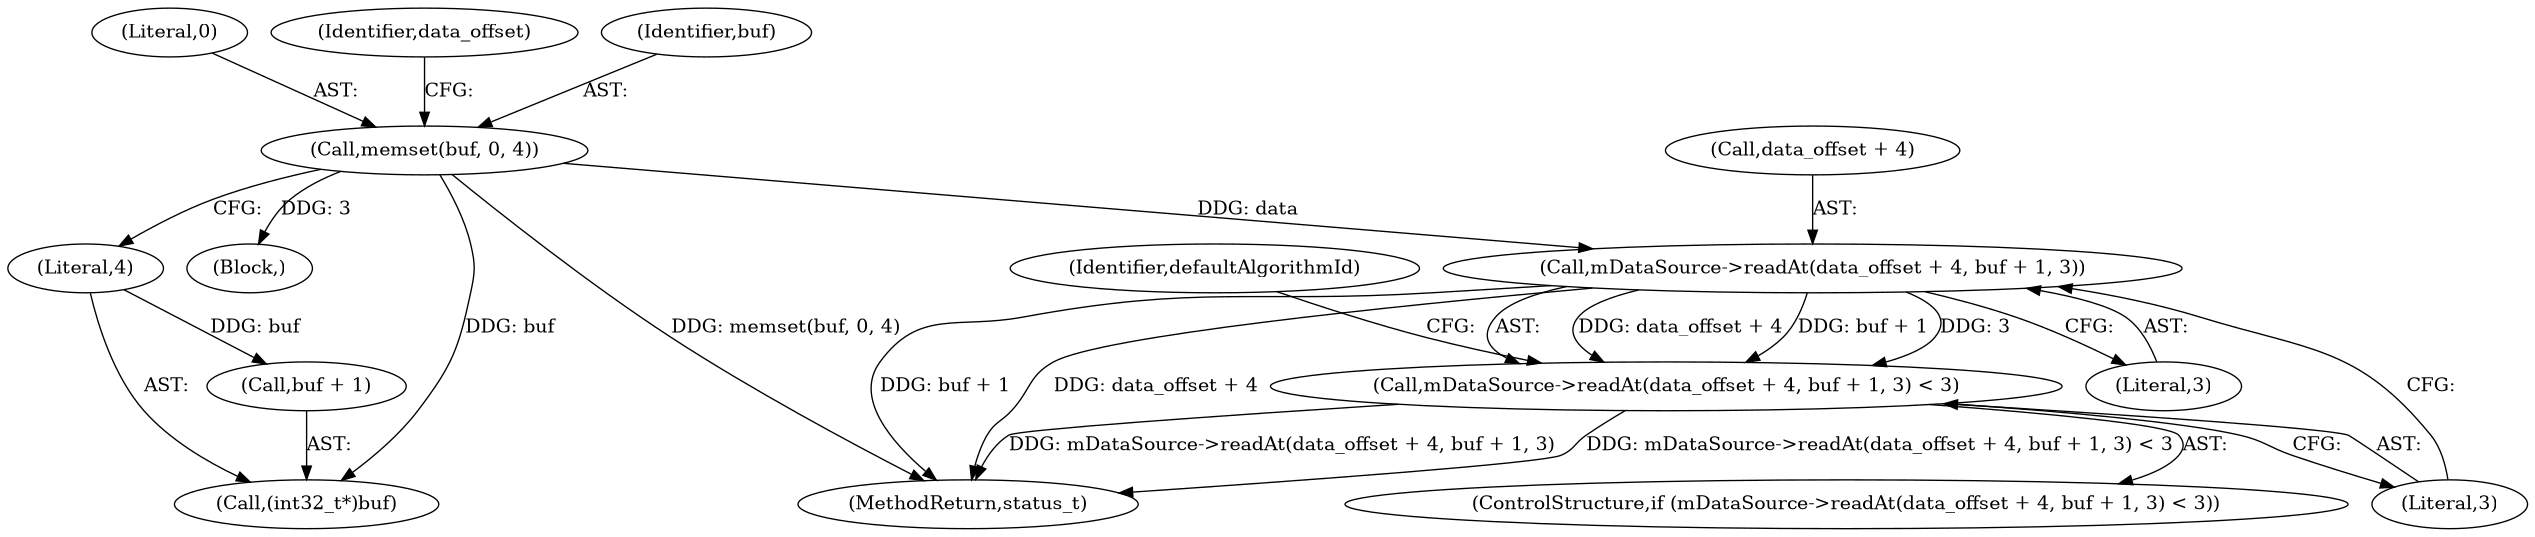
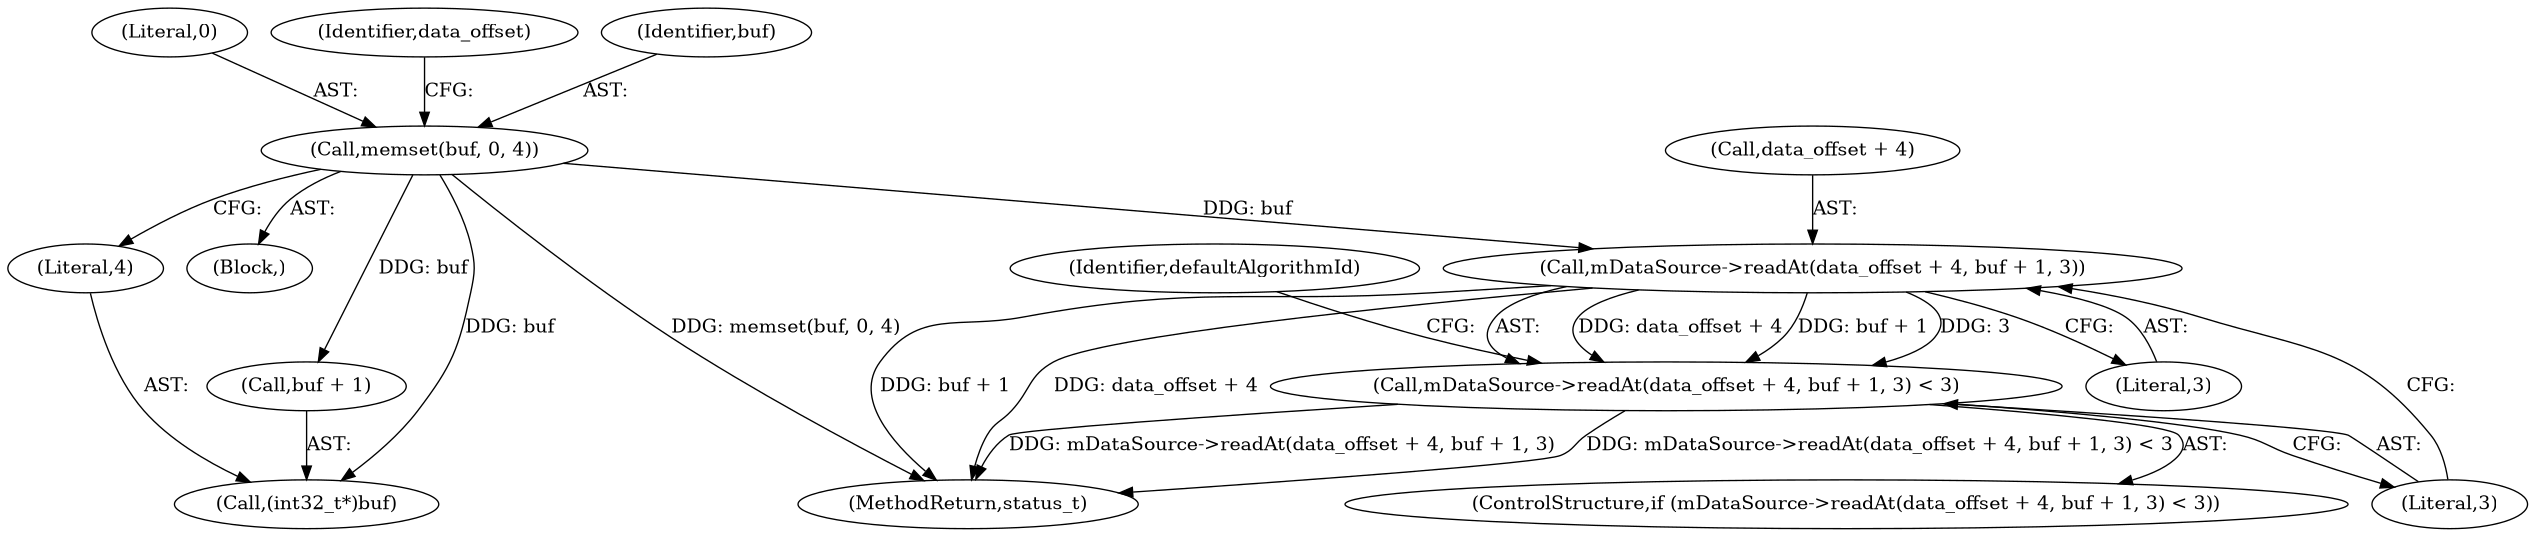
edge "(Call,memset(buf, 0, 4))" -> "(Block,)": label "DDG: 3" -> "AST: "
edge "(Call,memset(buf, 0, 4))" -> "(Call,mDataSource->readAt(data_offset + 4, buf + 1, 3))": label "DDG: data" -> "DDG: buf"
edge "(Literal,4)" -> "(Call,buf + 1)": now "(Call,memset(buf, 0, 4))" -> "(Call,buf + 1)"
